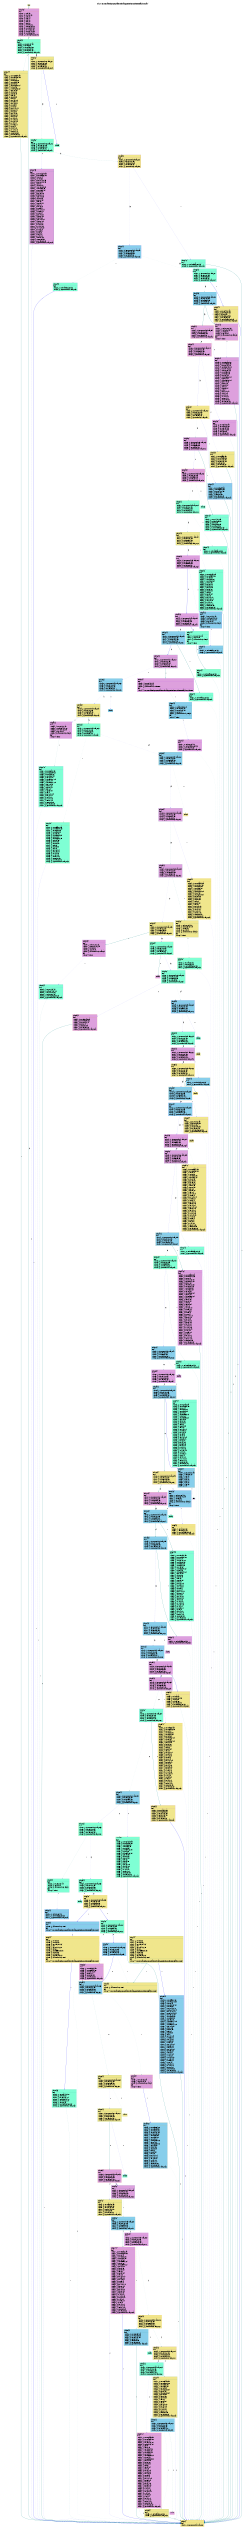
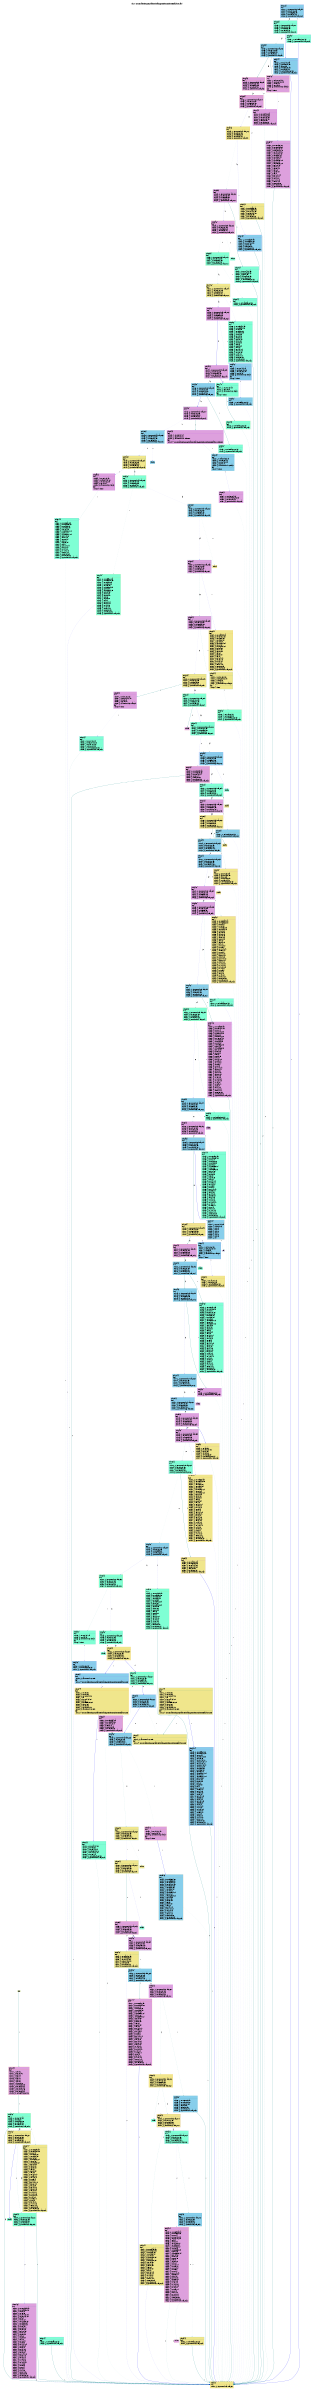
node "0x4012fa [28]": removed
node "0x402434 [40]": fillcolor khaki -> skyblue
